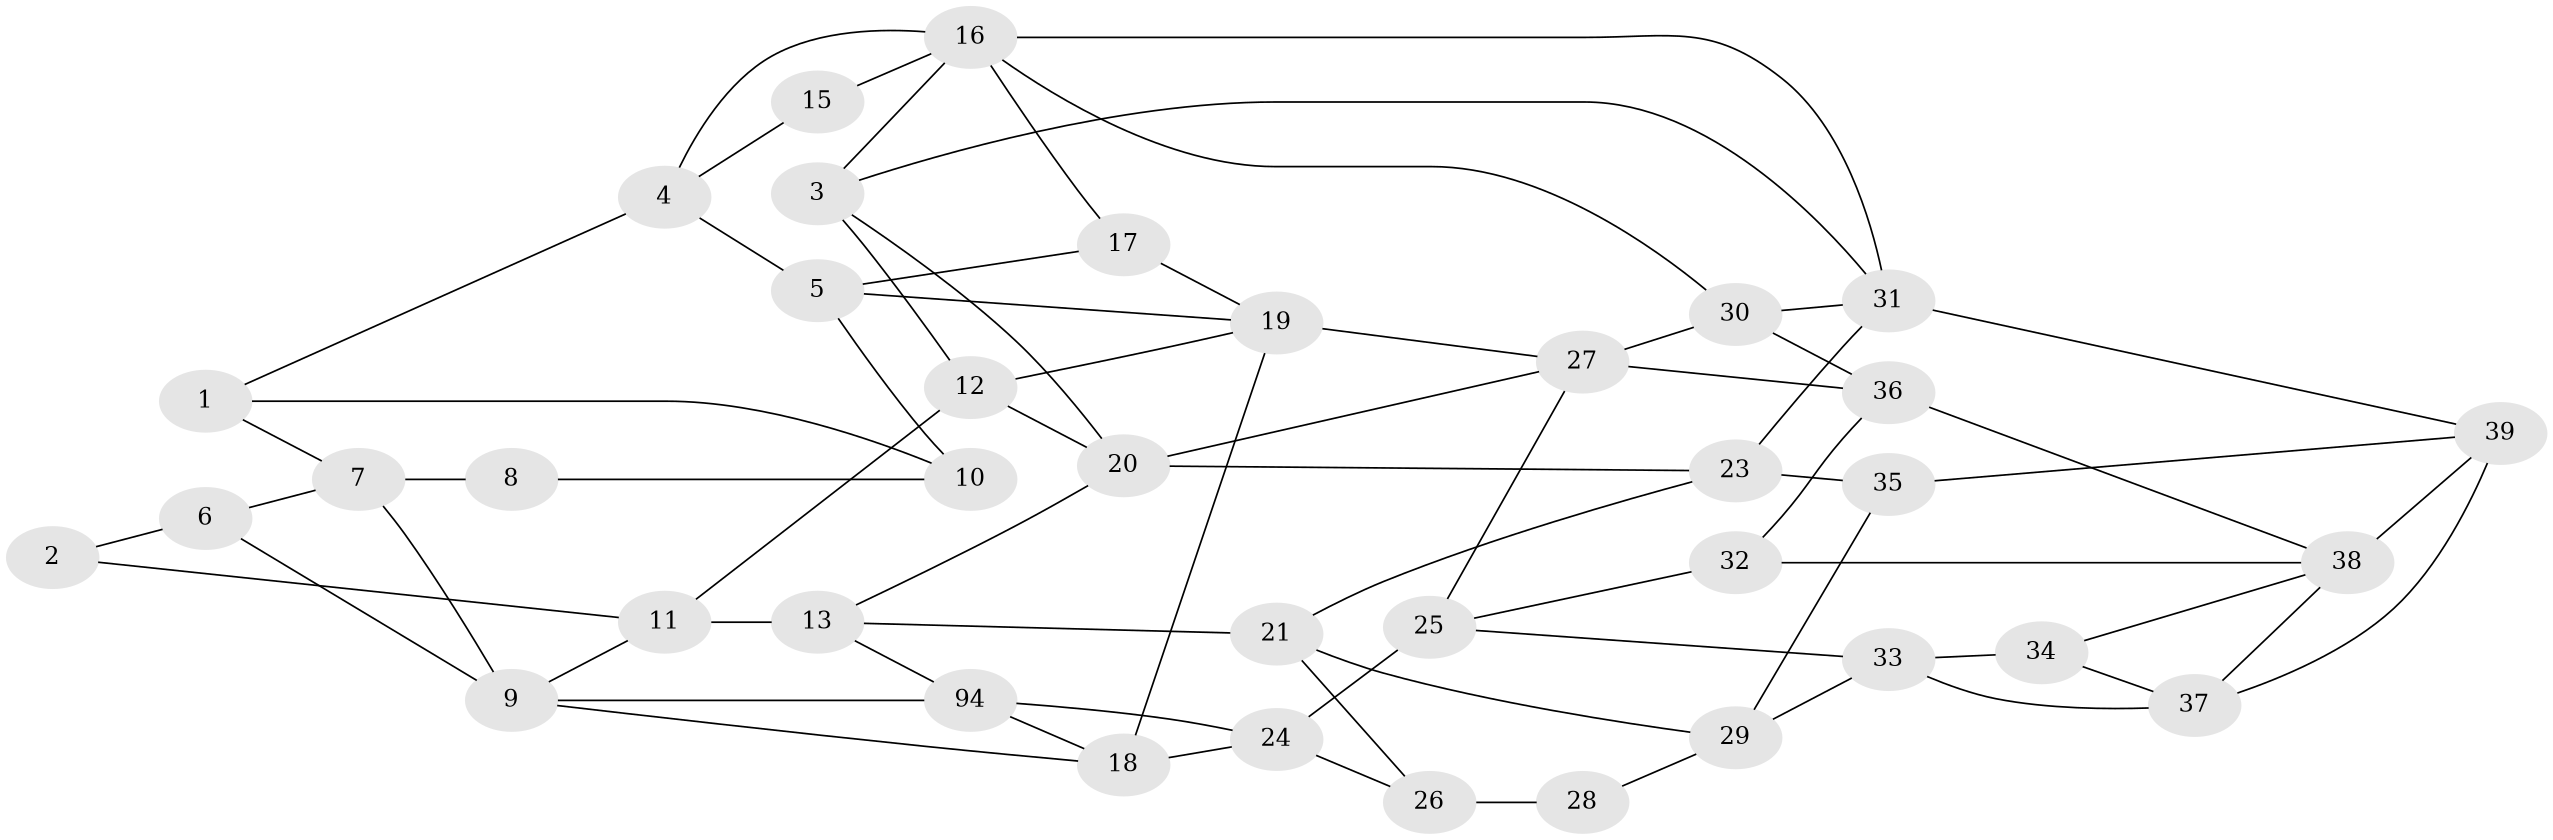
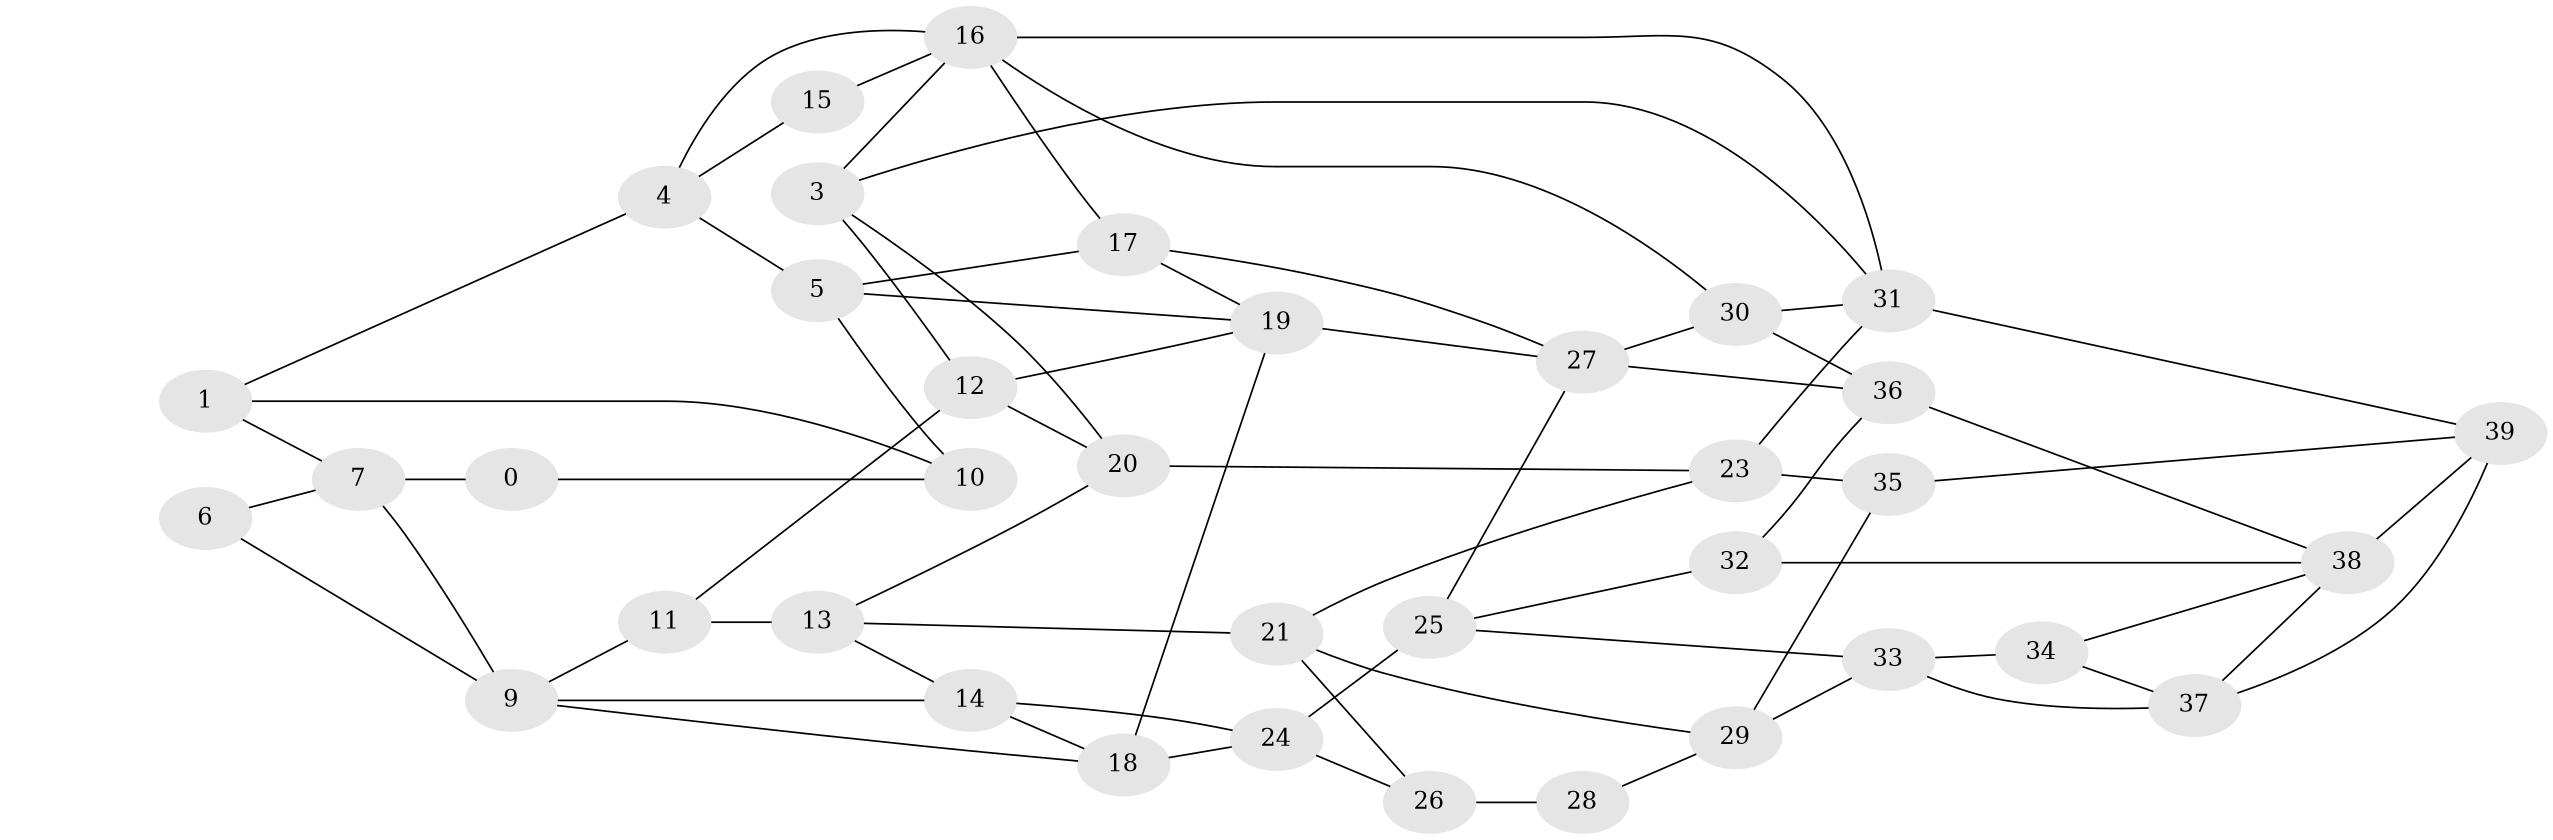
edge "27" -- "20": now "27" -- "17"
node "8": label "8" -> "0"
node "2": removed
node "94": label "94" -> "14"
